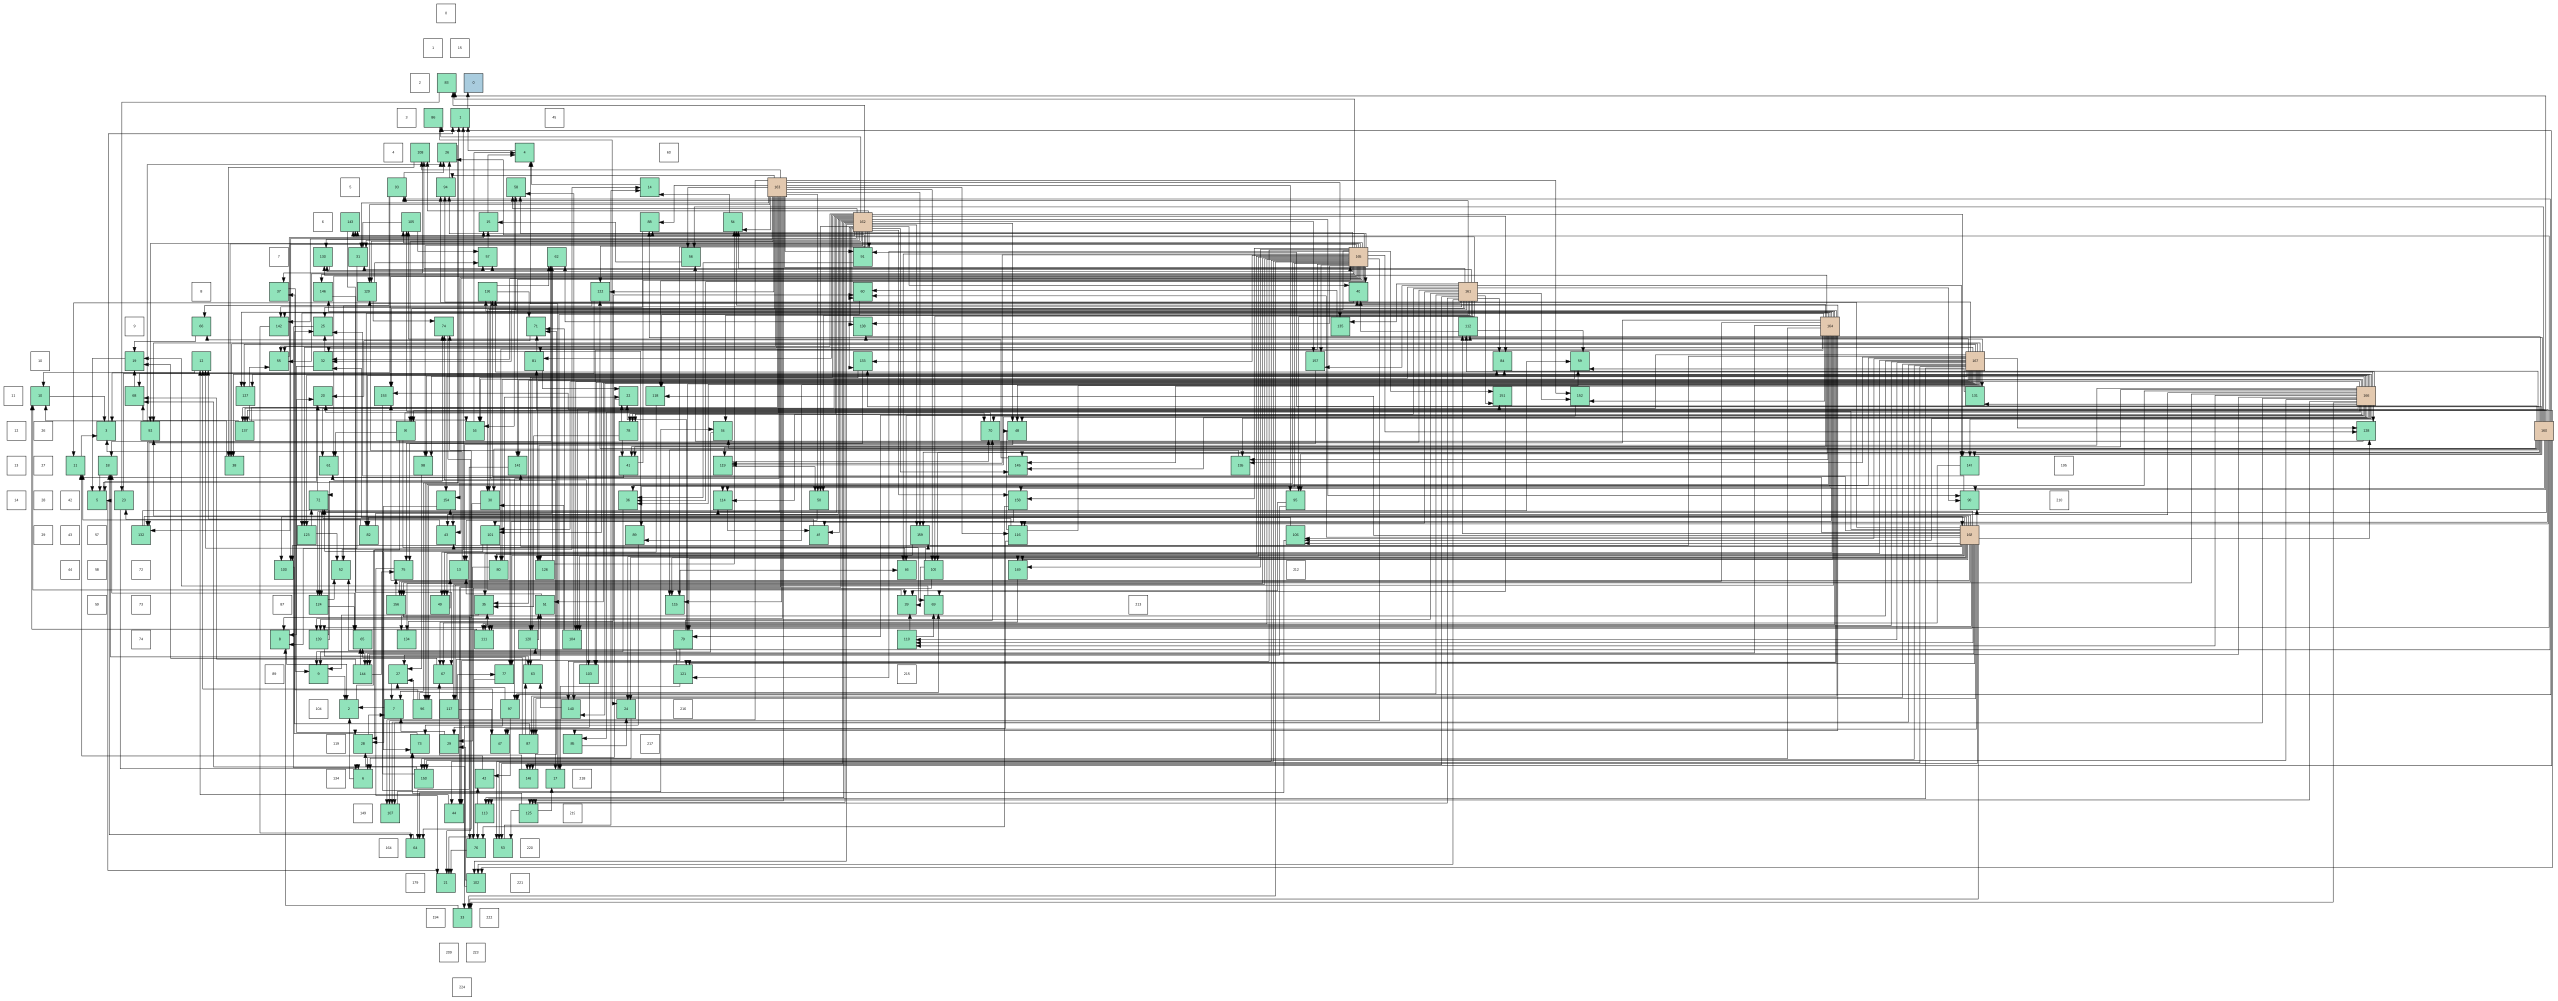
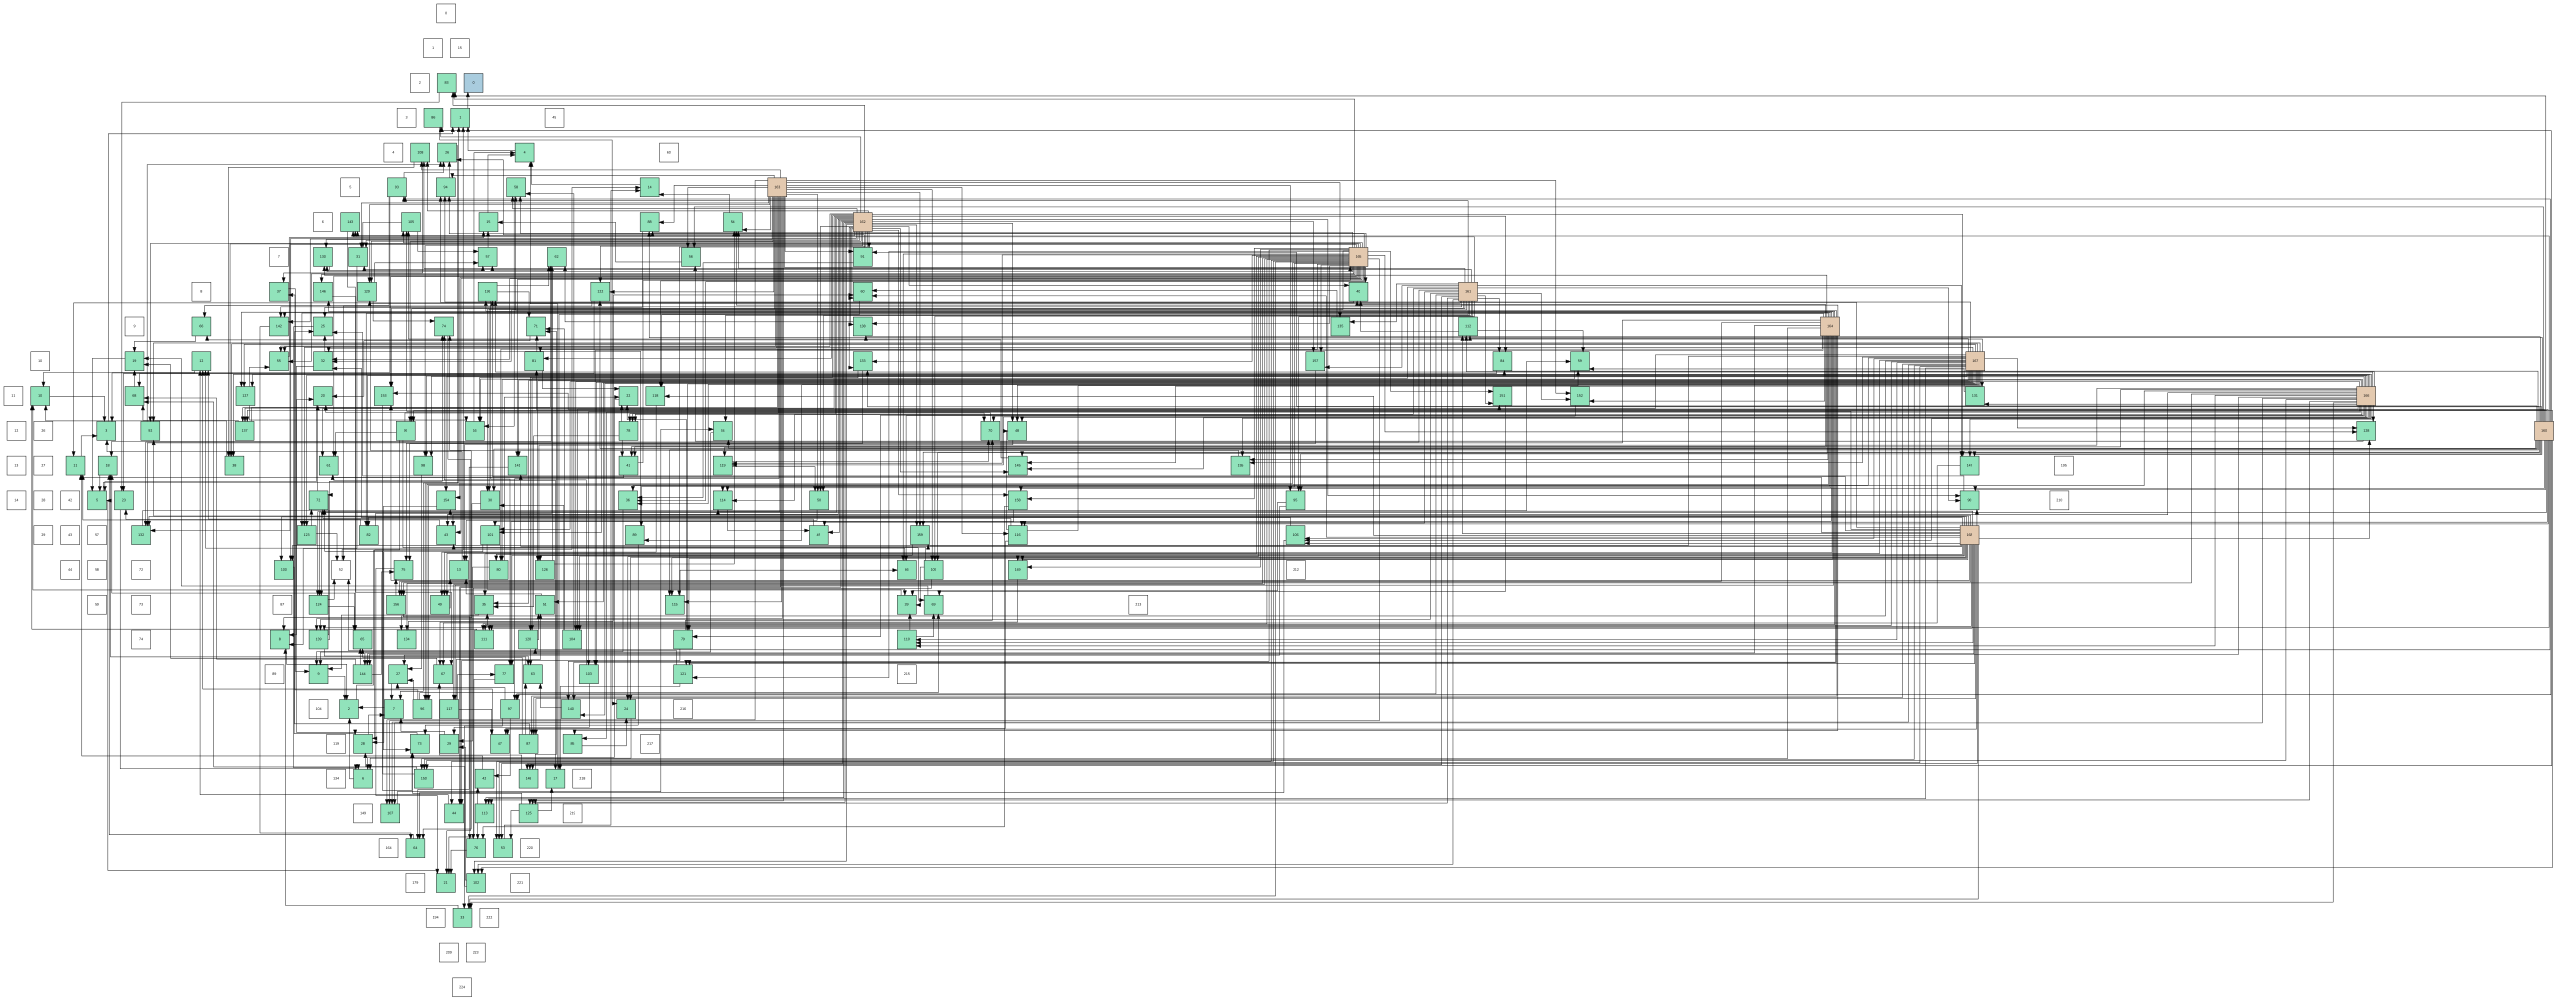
edge "23" -> "84": reversed
edge "132" -> "168": reversed
node "52": fillcolor #91e3bb -> #ffffff
